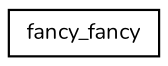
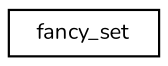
node "fancy_fancy": label "fancy_fancy" -> "fancy_set"
